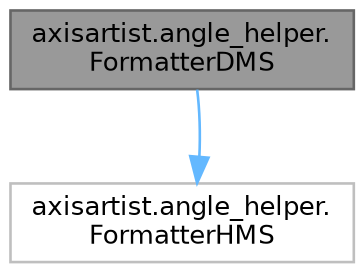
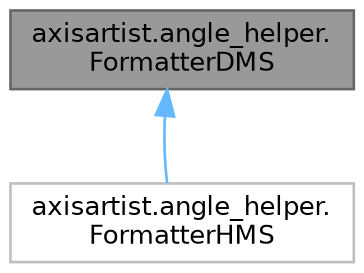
edge "axisartist.angle_helper. FormatterDMS" -> "axisartist.angle_helper. FormatterHMS": reversed
